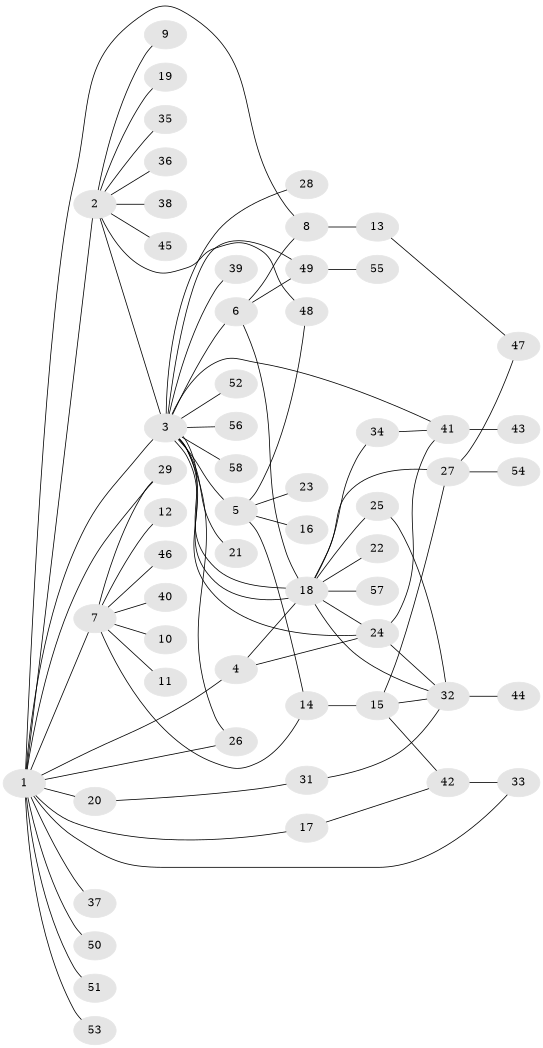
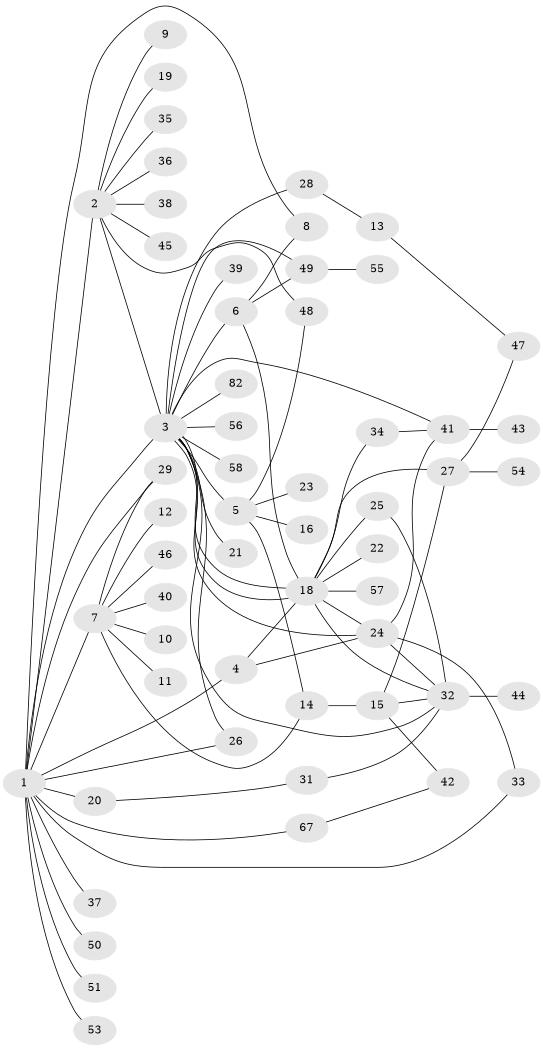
edge "8" -- "13": now "28" -- "13"
node "52": label "52" -> "82"
edge "3" -- "32": added
edge "42" -- "33": now "24" -- "33"
node "17": label "17" -> "67"
